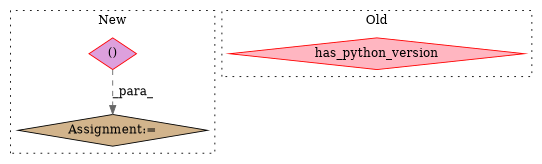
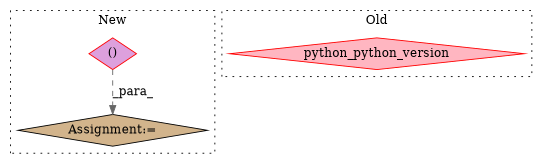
node "has_python_version": label "has_python_version" -> "python_python_version"
